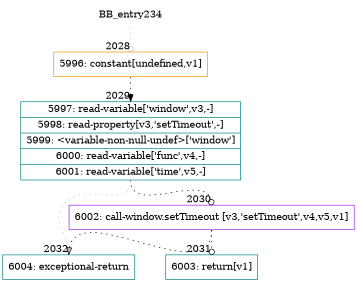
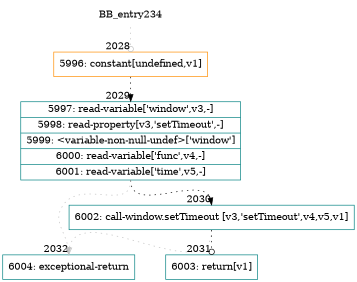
edge "5997: read-variable['window',v3,-]" -> "6002: call-window.setTimeout [v3,'setTimeout',v4,v5,v1]": arrowhead odot -> normal
node "6002: call-window.setTimeout [v3,'setTimeout',v4,v5,v1]": color purple -> teal
edge "6002: call-window.setTimeout [v3,'setTimeout',v4,v5,v1]" -> "6004: exceptional-return": color black -> gray
